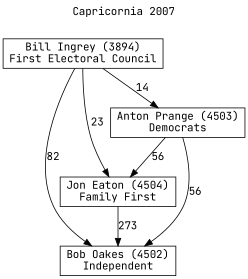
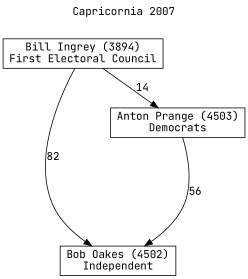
node "Jon Eaton (4504) Family First": removed
